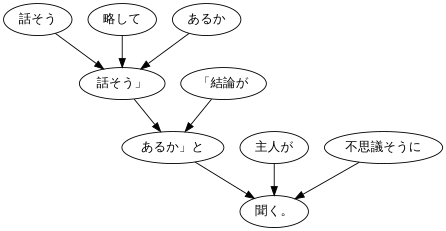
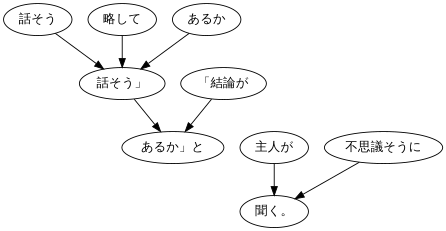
edge "あるか」と" -> "聞く。": removed
